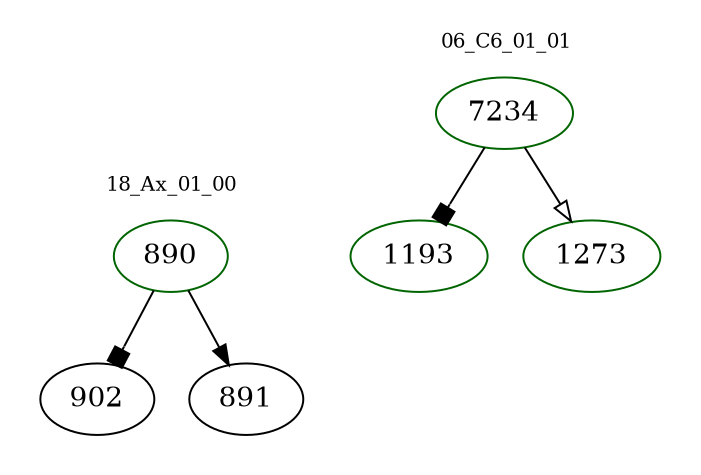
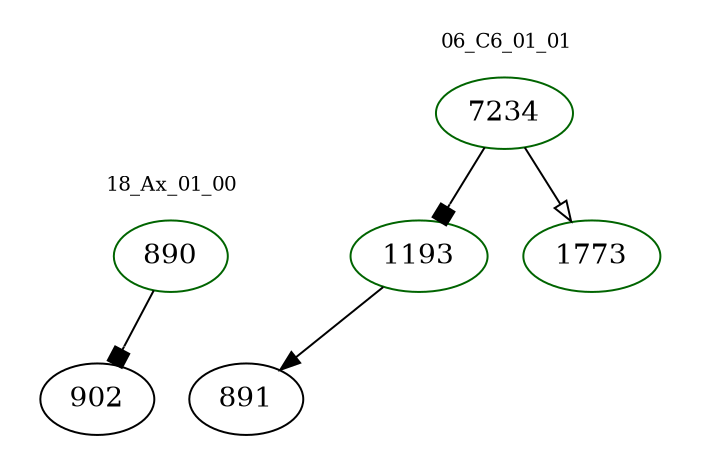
node "1273": label "1273" -> "1773"
edge "890" -> "891": now "1193" -> "891"
